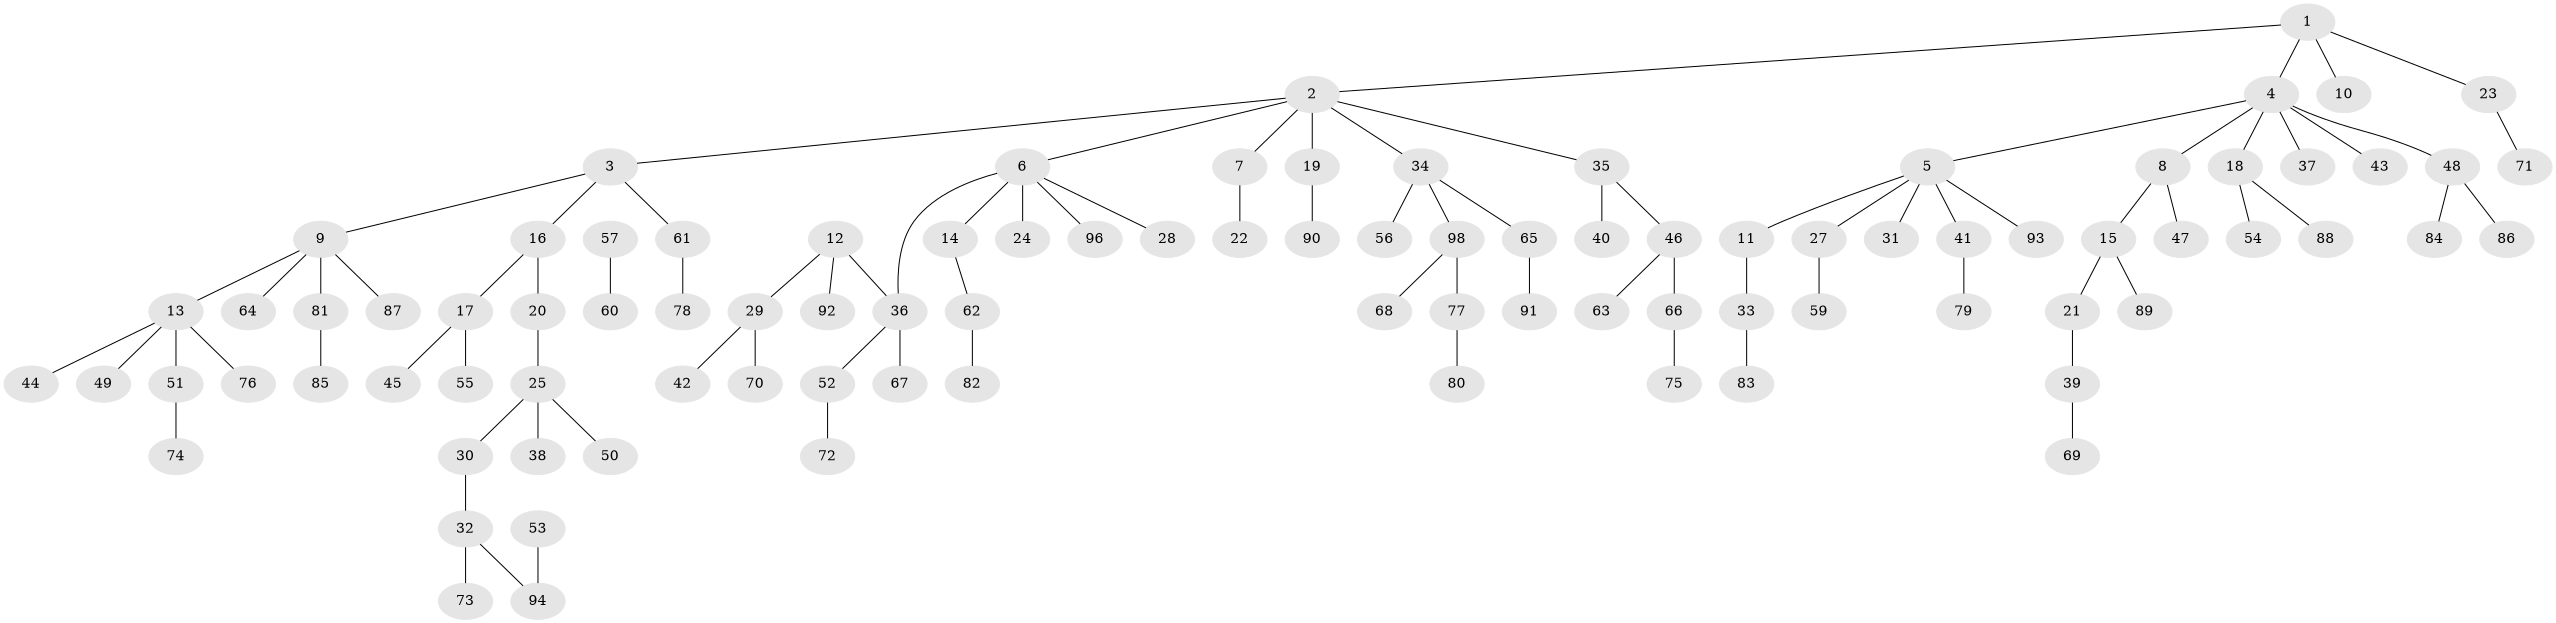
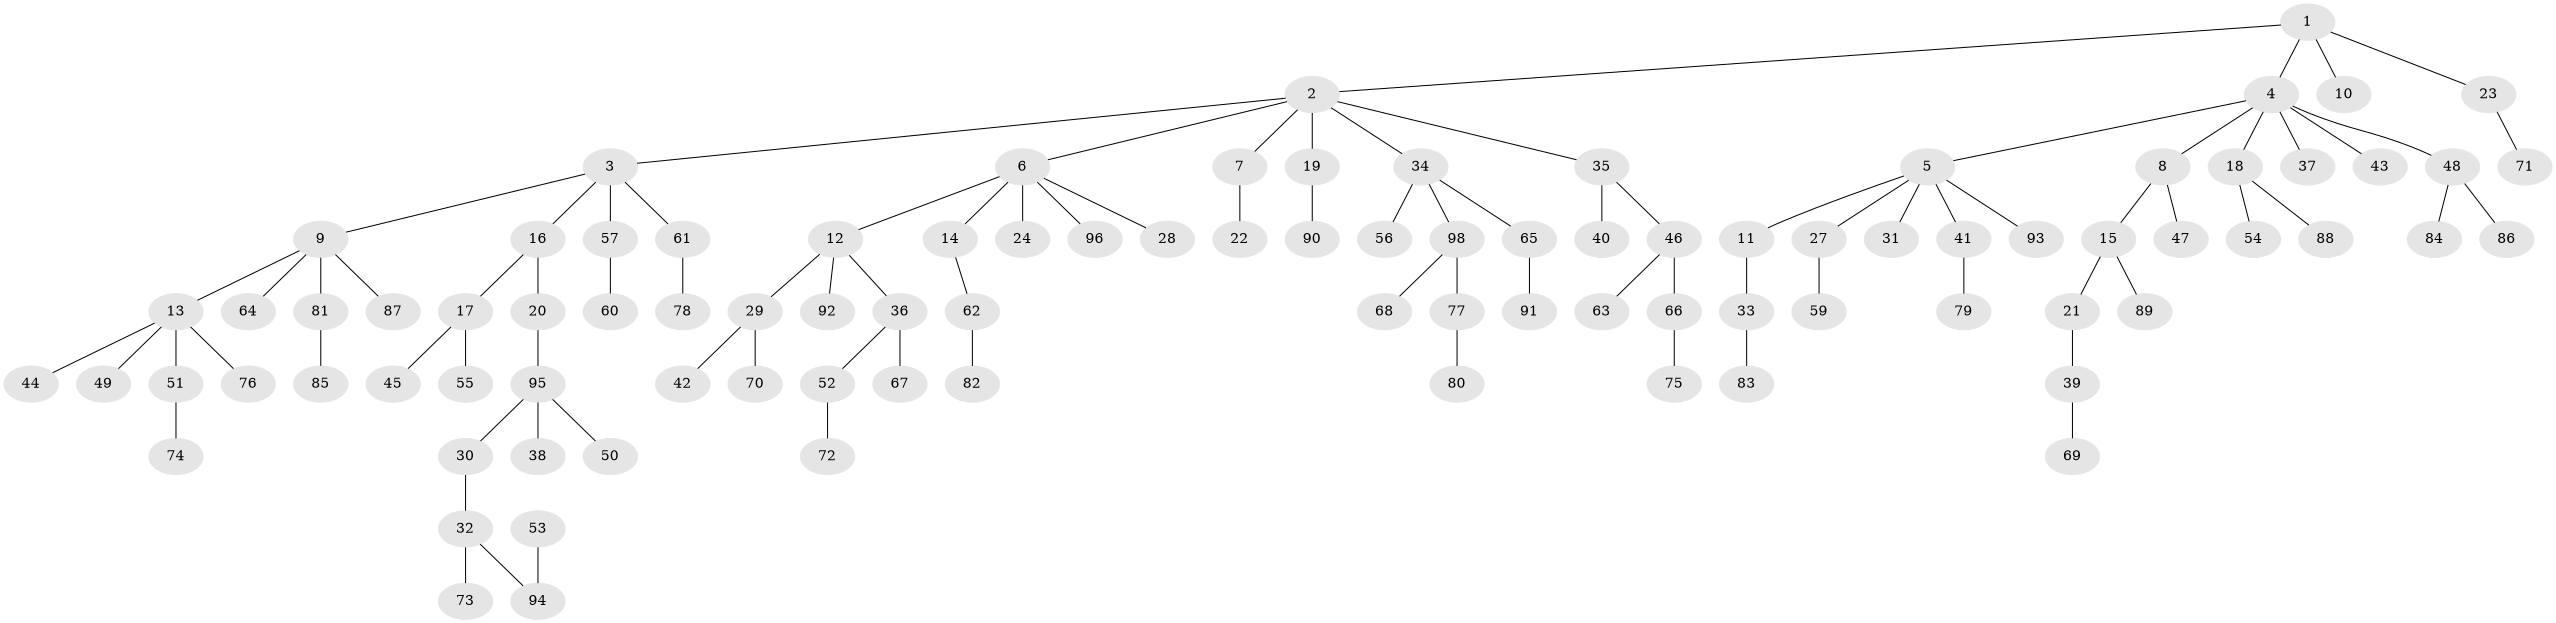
edge "3" -- "57": added
edge "6" -- "36": now "6" -- "12"
node "25": label "25" -> "95"
